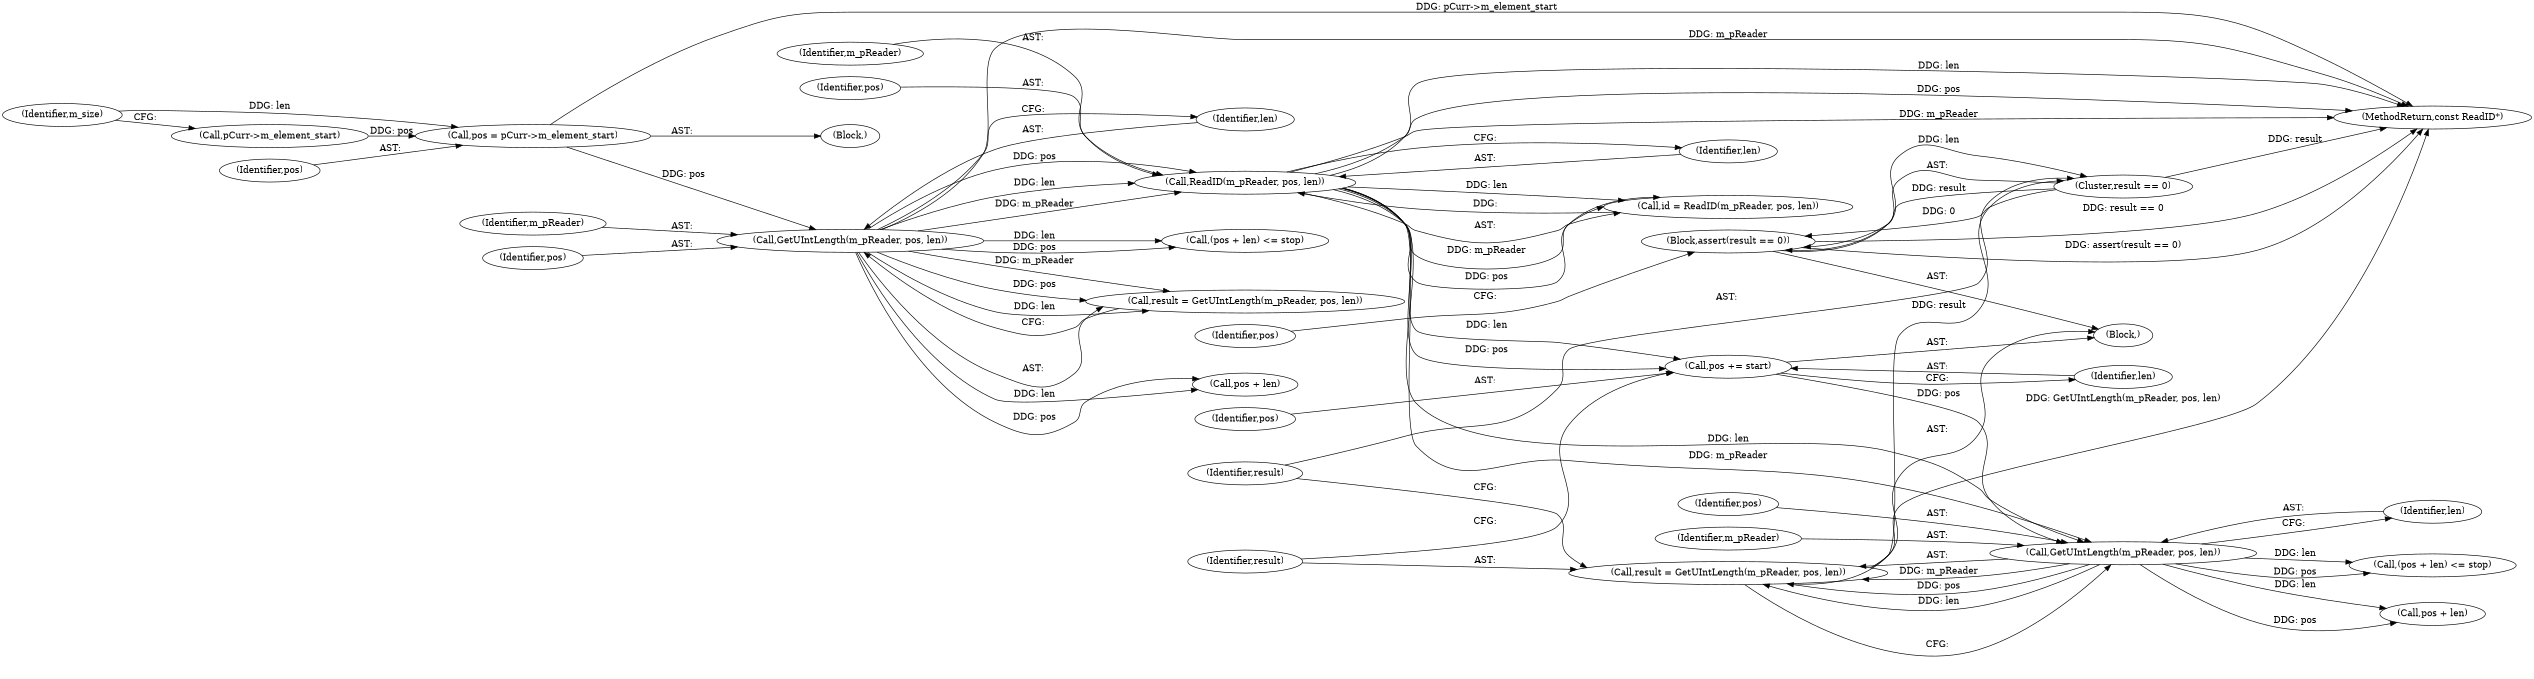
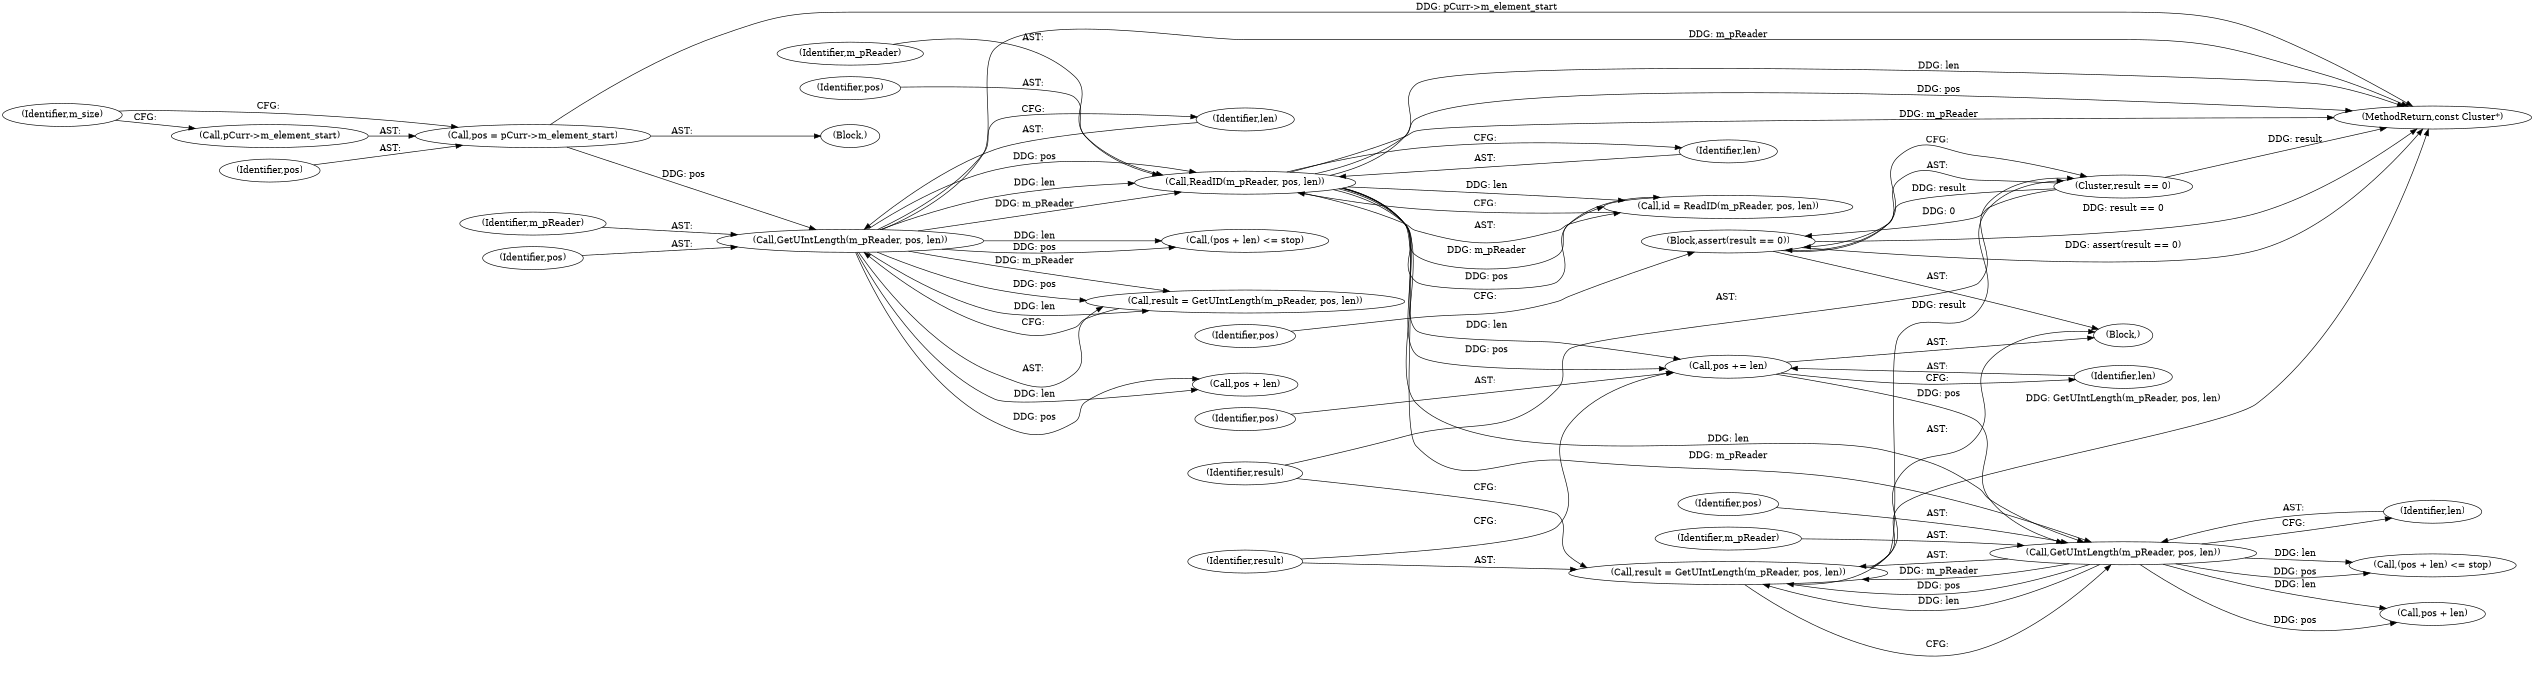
edge "(Identifier,m_size)" -> "(Call,pos = pCurr->m_element_start)": label "DDG: len" -> "CFG: "
node "(MethodReturn,const ReadID*)": label "(MethodReturn,const ReadID*)" -> "(MethodReturn,const Cluster*)"
edge "(Call,pCurr->m_element_start)" -> "(Call,pos = pCurr->m_element_start)": label "DDG: pos" -> "AST: "
edge "(Block,assert(result == 0))" -> "(Cluster,result == 0)": label "DDG: len" -> "CFG: "
edge "(Call,id = ReadID(m_pReader, pos, len))" -> "(Call,ReadID(m_pReader, pos, len))": label "DDG: " -> "CFG: "
node "(Call,pos += start)": label "(Call,pos += start)" -> "(Call,pos += len)"
